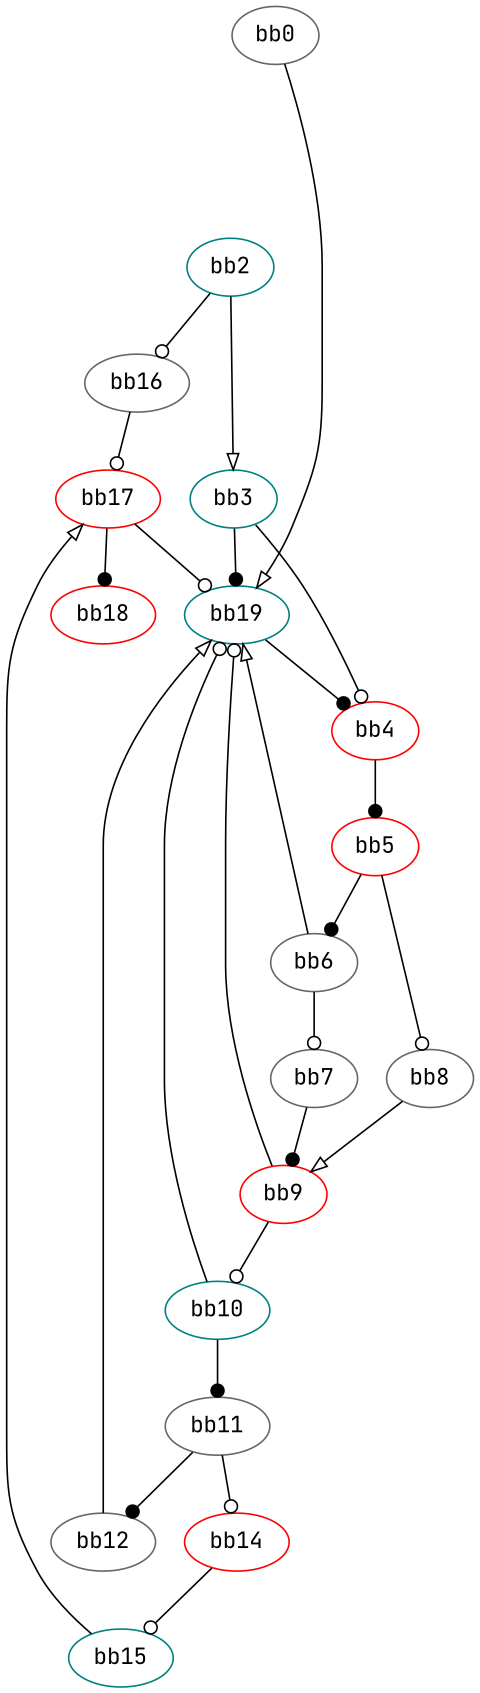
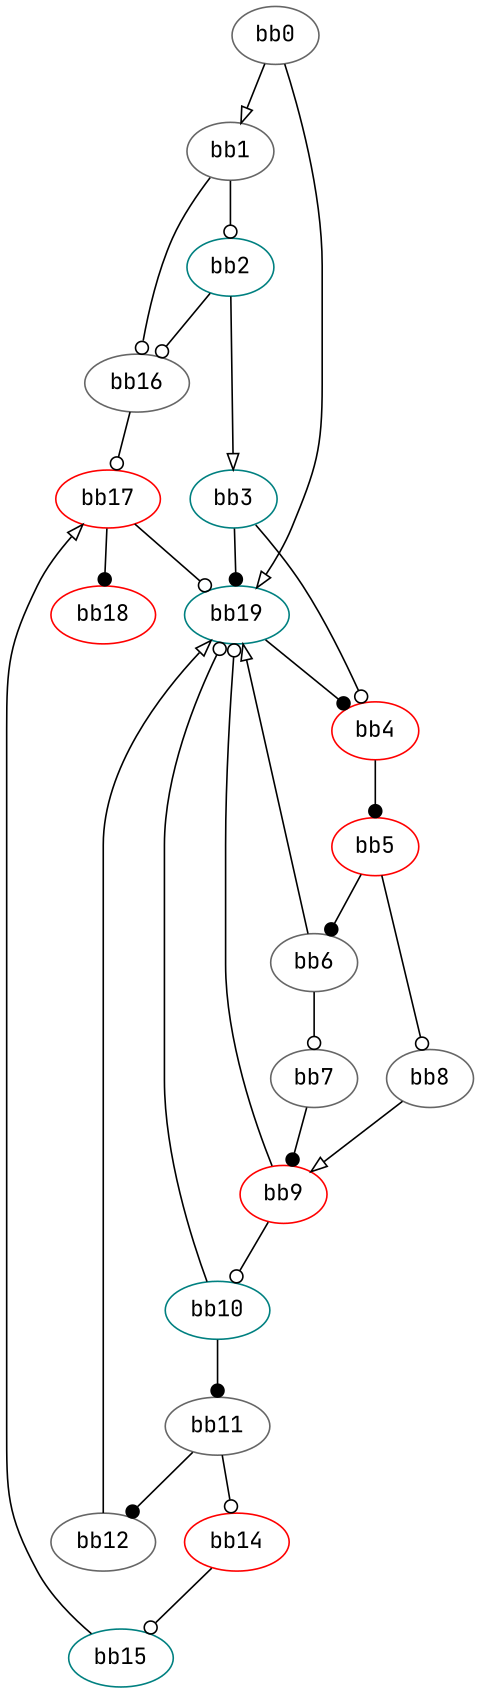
node "bb1": added
